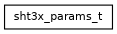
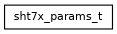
node "sht3x_params_t": label "sht3x_params_t" -> "sht7x_params_t"
